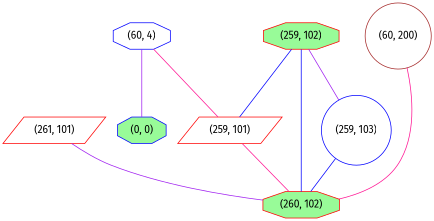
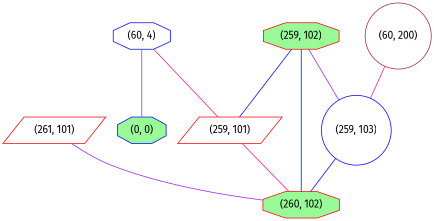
edge "(60, 200)" -- "(260, 102)": now "(60, 200)" -- "(259, 103)"
